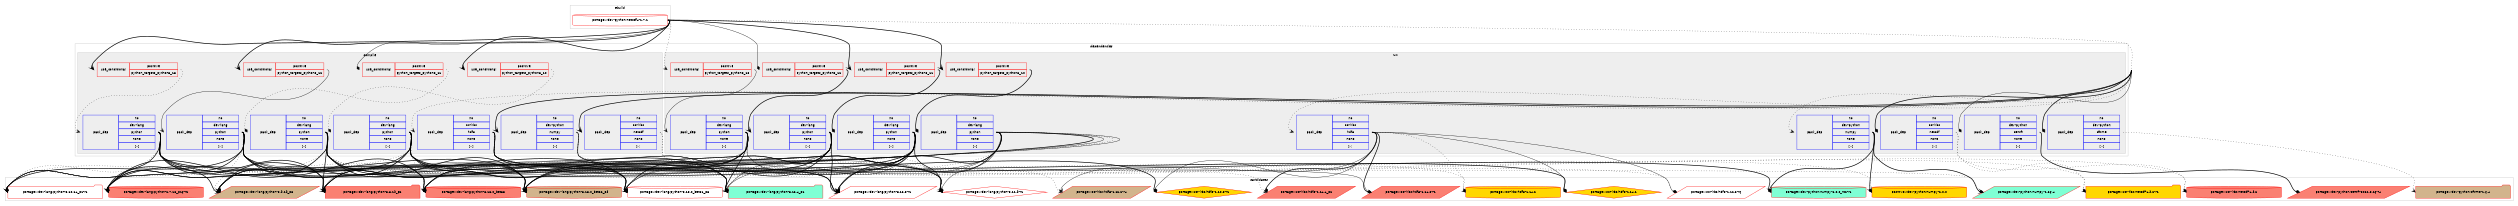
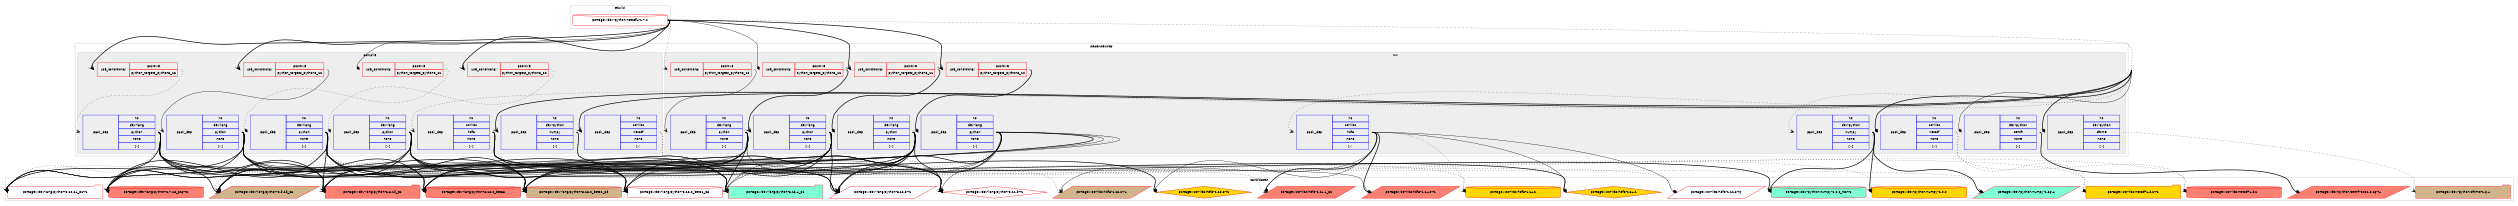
node "positive://dev-python/numpy-2.0.0": label "positive://dev-python/numpy-2.0.0" -> "portage://dev-python/numpy-2.0.0"
